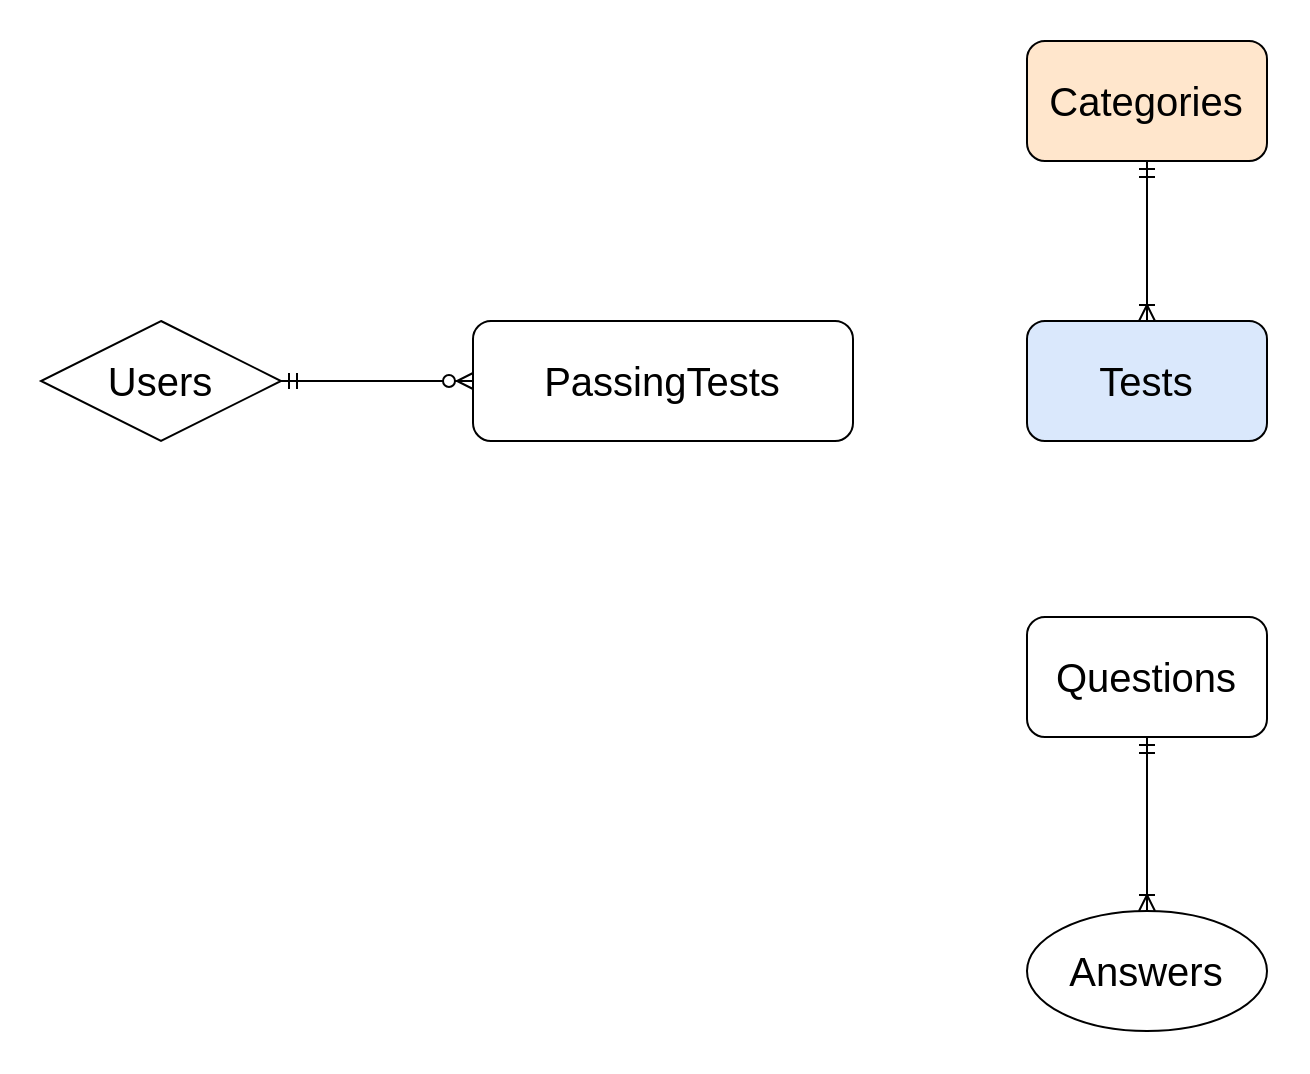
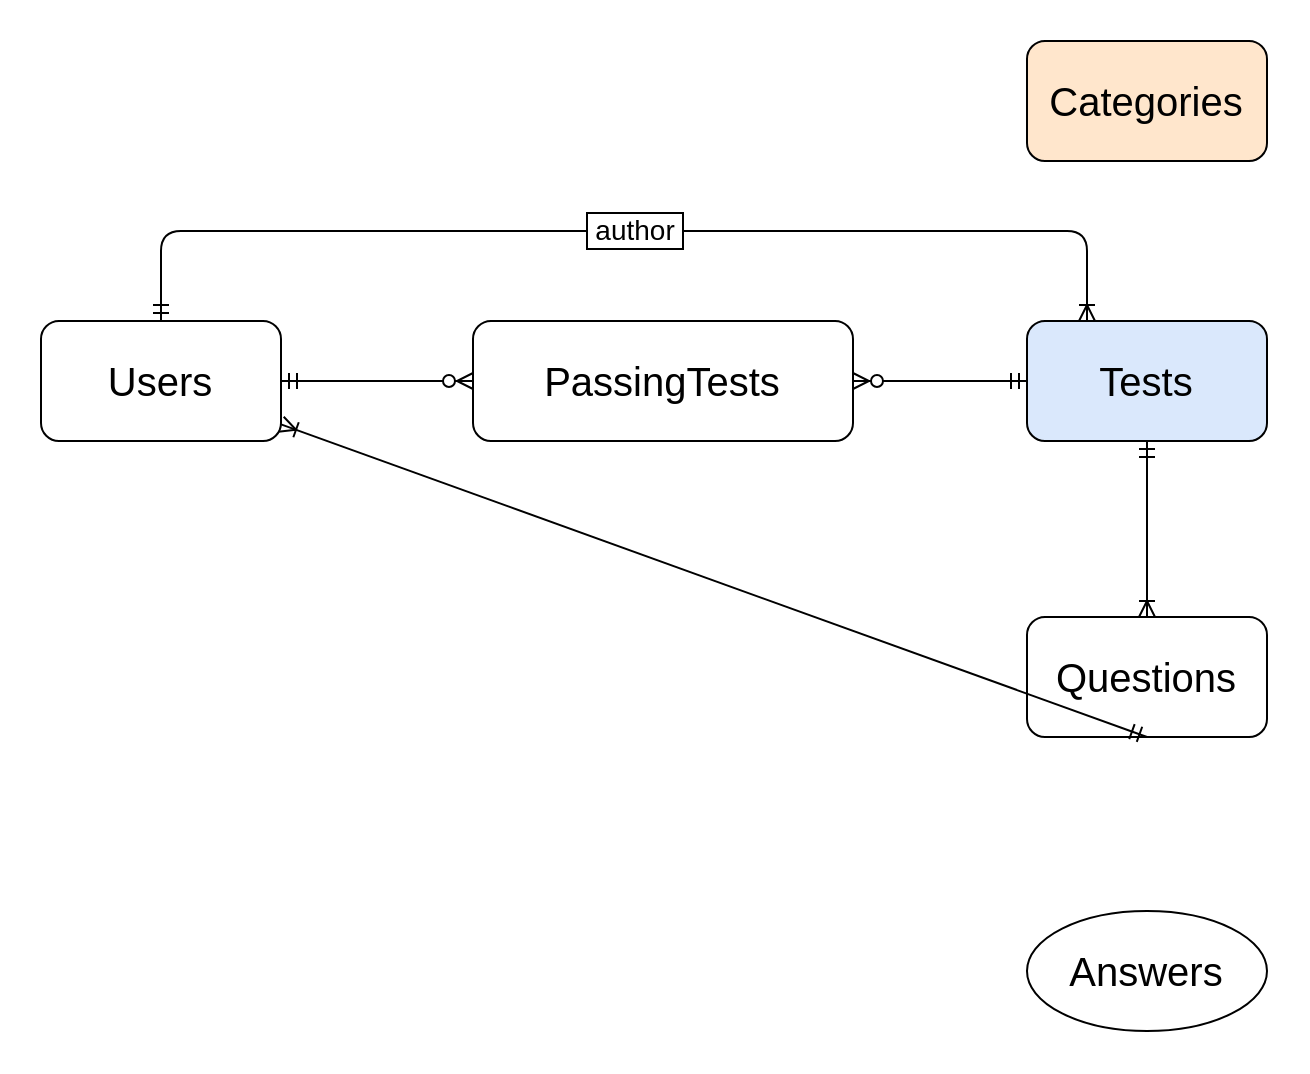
edge "Users" -- "Tests": added, label "author"
edge "Categories" -- "Tests": removed
node "Users": shape diamond -> rounded rectangle
edge "PassingTests" -- "Tests": added
edge "Tests" -- "Questions": added
edge "Questions" -- "Answers": now "Questions" -- "Users"
